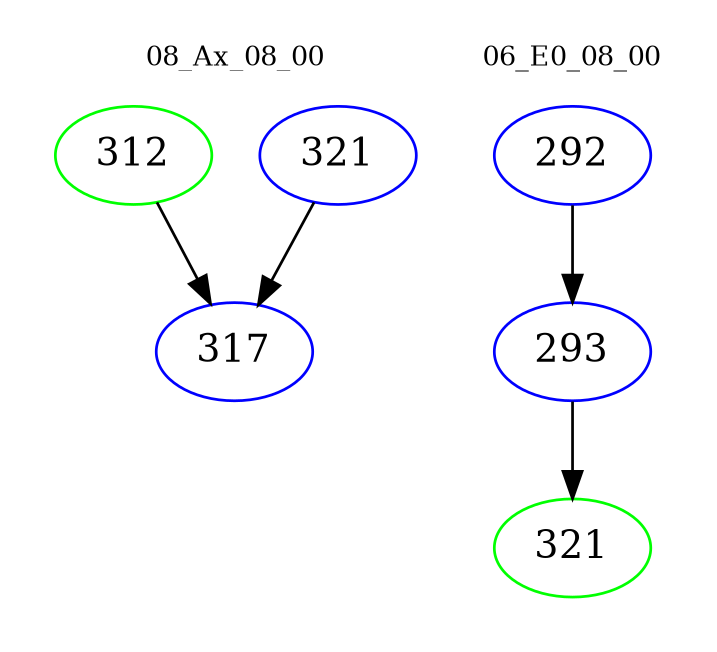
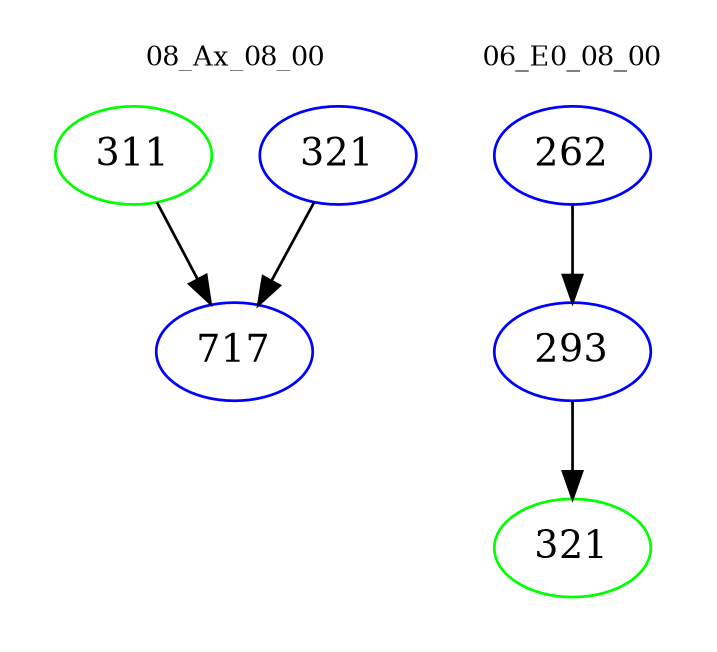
node "312": label "312" -> "311"
node "292": label "292" -> "262"
node "317": label "317" -> "717"
